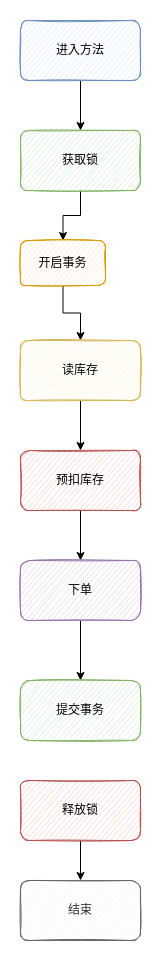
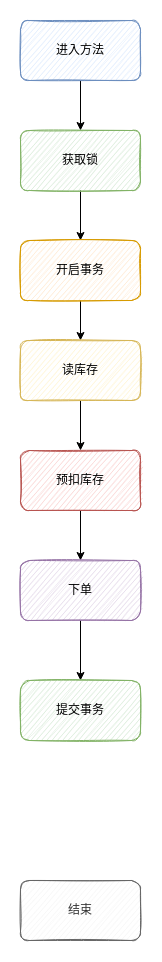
node "开启事务": size 85x45 -> 120x60
node "释放锁": removed
edge "释放锁" -> "结束": removed
